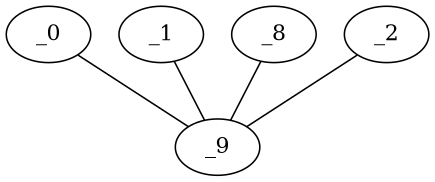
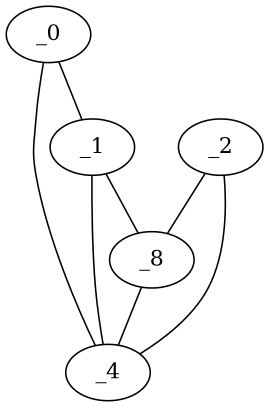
edge "_0" -- "_1": added
node "_9": label "_9" -> "_4"
edge "_1" -- "_8": added
edge "_2" -- "_8": added
